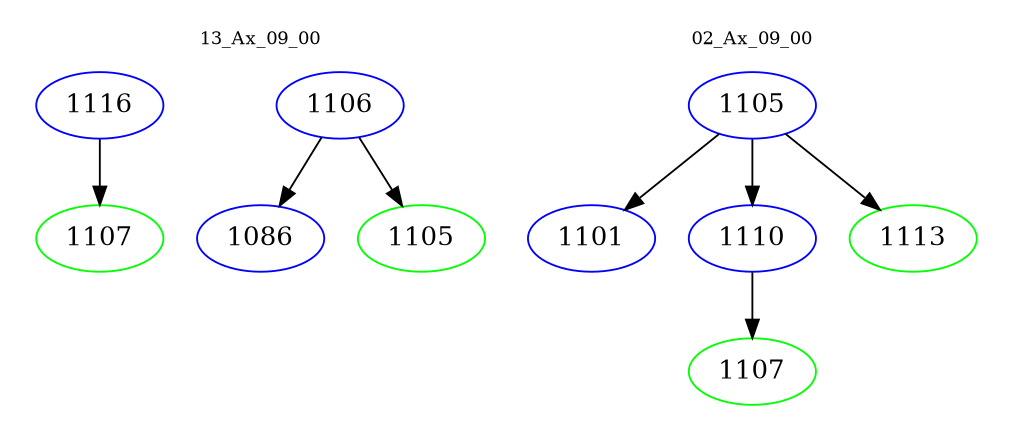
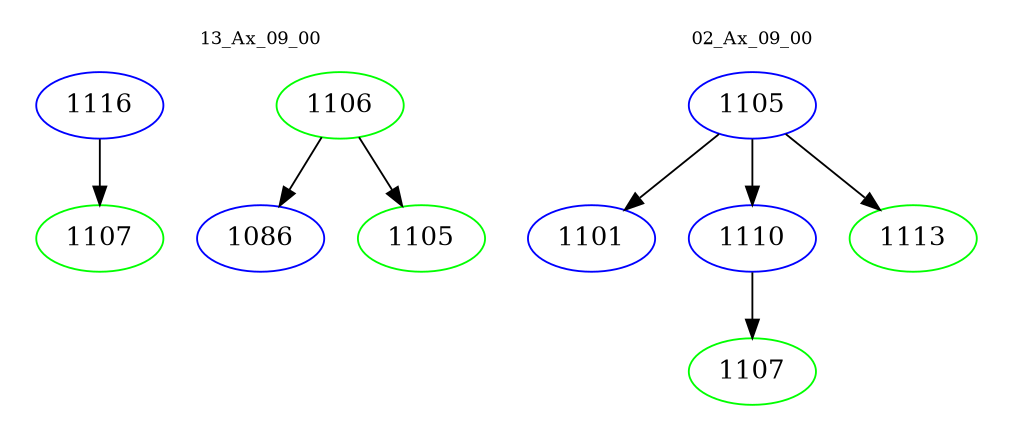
node "1106": color blue -> green
